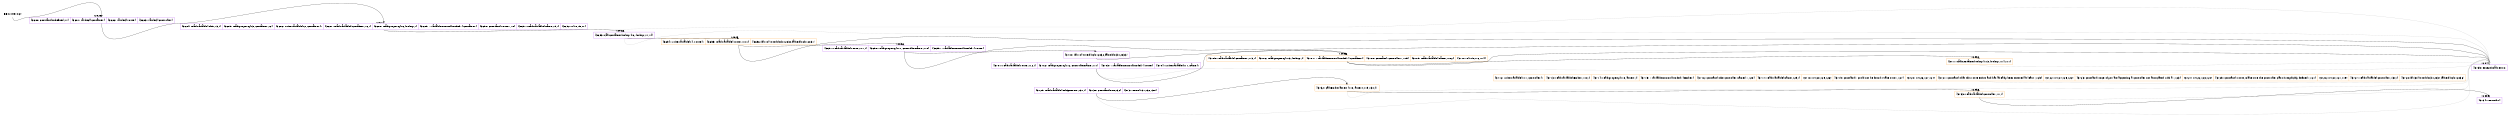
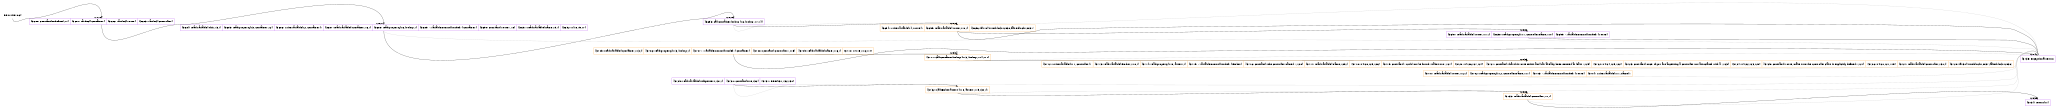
node "43700: if[v10](true-block:12832,false-block:12833)": removed
edge "43701: read-variable['route',v12,-]" -> "43705: read-variable['container',v13,-]": removed
edge "43711: call-container.lookup [v13,'lookup',v14,v11]" -> "43712: write-variable[v11,'controller']*": added
node "43701: read-variable['route',v12,-]": color purple -> darkorange
